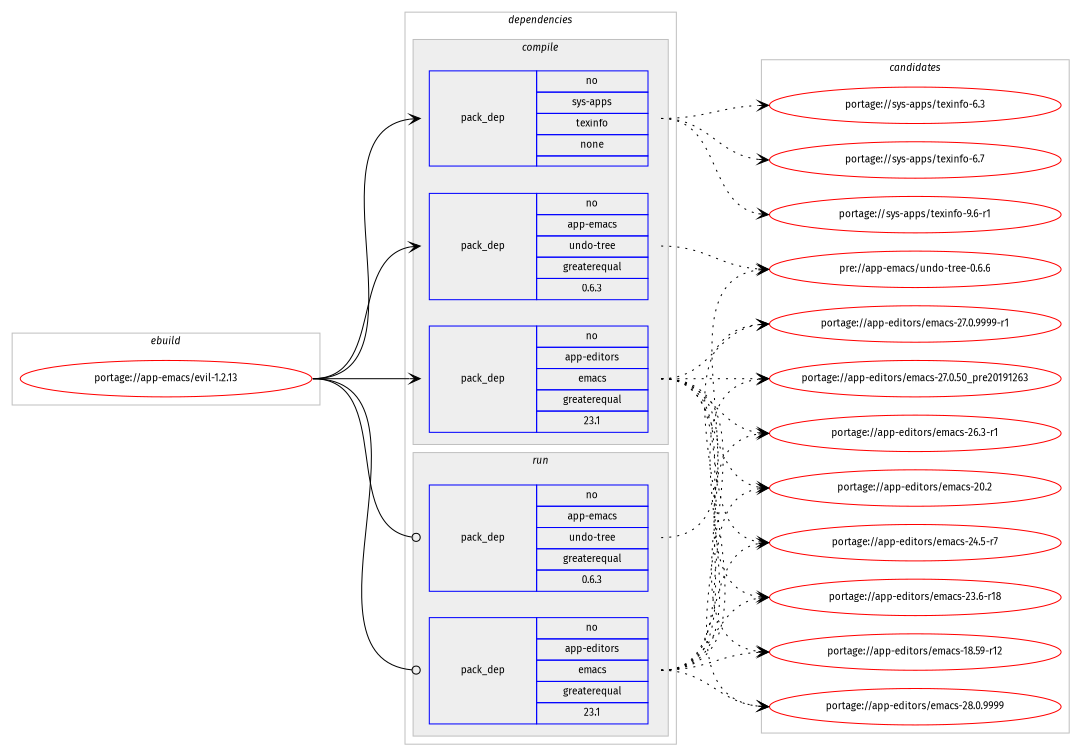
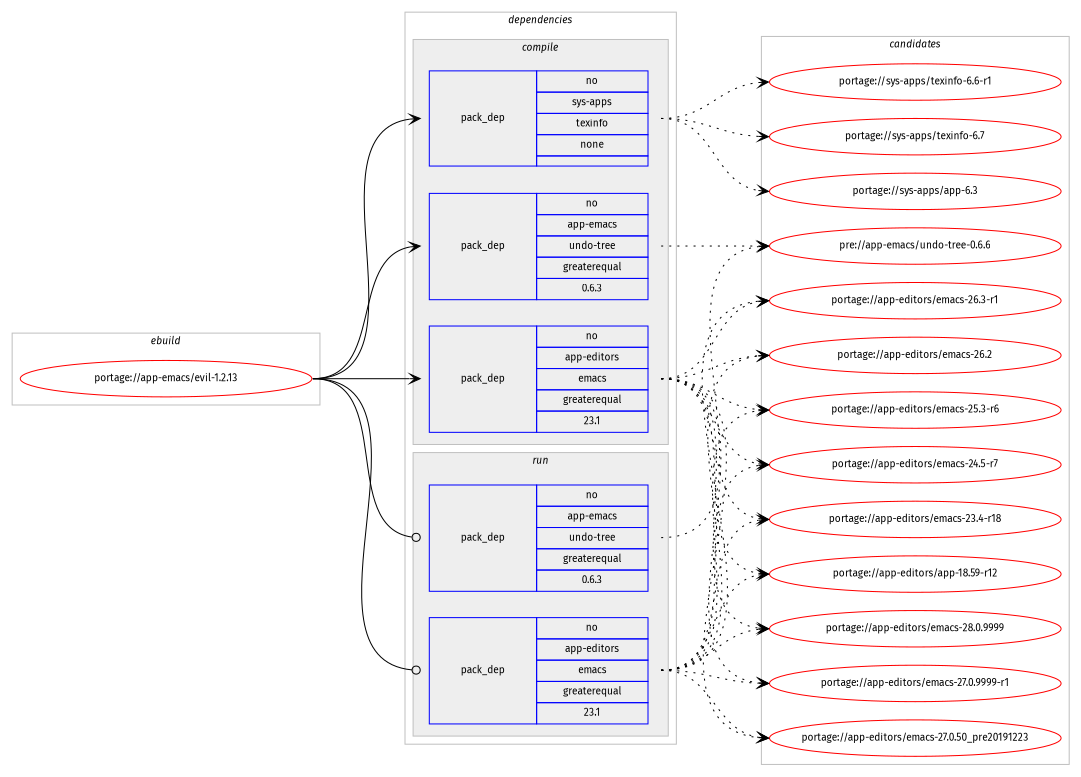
node "portage://sys-apps/texinfo-6.3": label "portage://sys-apps/texinfo-6.3" -> "portage://sys-apps/app-6.3"
node "portage://sys-apps/texinfo-9.6-r1": label "portage://sys-apps/texinfo-9.6-r1" -> "portage://sys-apps/texinfo-6.6-r1"
node "portage://app-editors/emacs-27.0.50_pre20191263": label "portage://app-editors/emacs-27.0.50_pre20191263" -> "portage://app-editors/emacs-27.0.50_pre20191223"
node "portage://app-editors/emacs-25.3-r6": added
node "portage://app-editors/emacs-20.2": label "portage://app-editors/emacs-20.2" -> "portage://app-editors/emacs-26.2"
node "portage://app-editors/emacs-23.6-r18": label "portage://app-editors/emacs-23.6-r18" -> "portage://app-editors/emacs-23.4-r18"
node "portage://app-editors/emacs-18.59-r12": label "portage://app-editors/emacs-18.59-r12" -> "portage://app-editors/app-18.59-r12"
